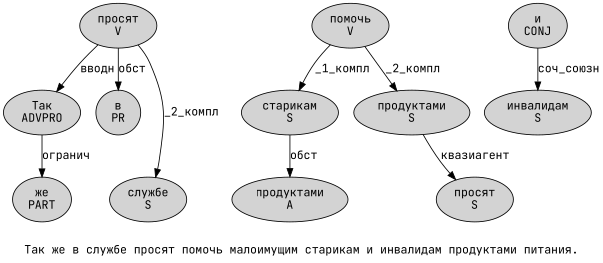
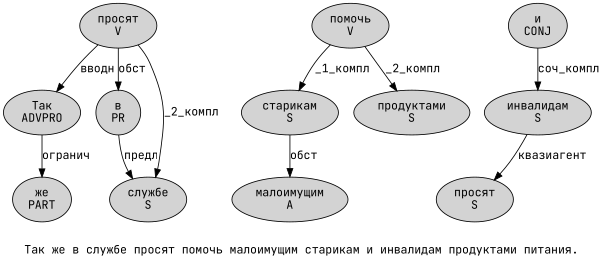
edge "и CONJ" -> "инвалидам S": label "соч_союзн" -> "соч_компл"
edge "в PR" -> "службе S": added, label "предл"
edge "продуктами S" -> "просят S": now "инвалидам S" -> "просят S"
node "продуктами A": label "продуктами A" -> "малоимущим A"
